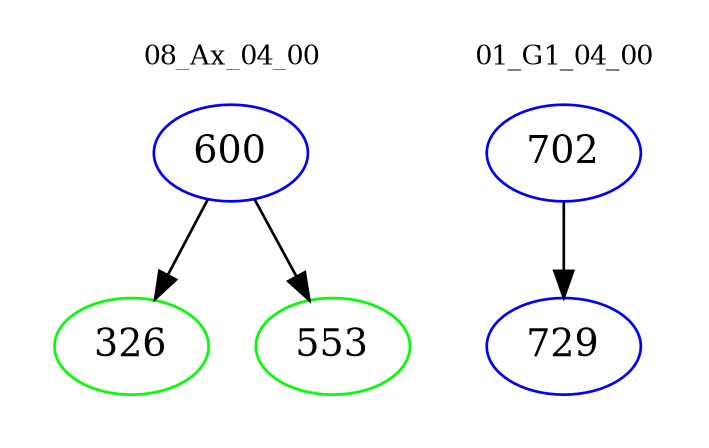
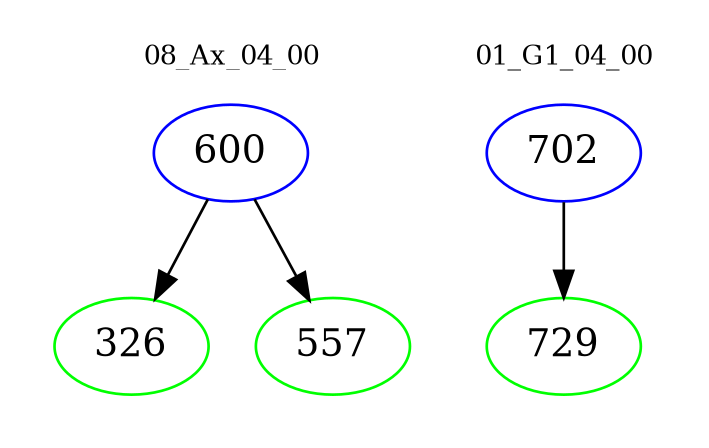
node "553": label "553" -> "557"
node "729": color blue -> green
